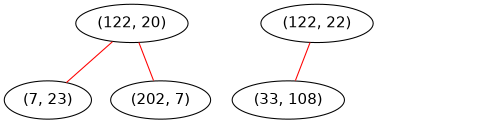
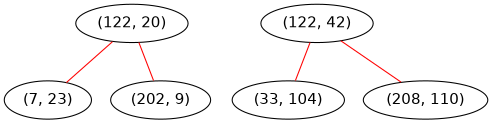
node "(122, 22)": label "(122, 22)" -> "(122, 42)"
node "(202, 7)": label "(202, 7)" -> "(202, 9)"
node "(33, 108)": label "(33, 108)" -> "(33, 104)"
node "(208, 110)": added
